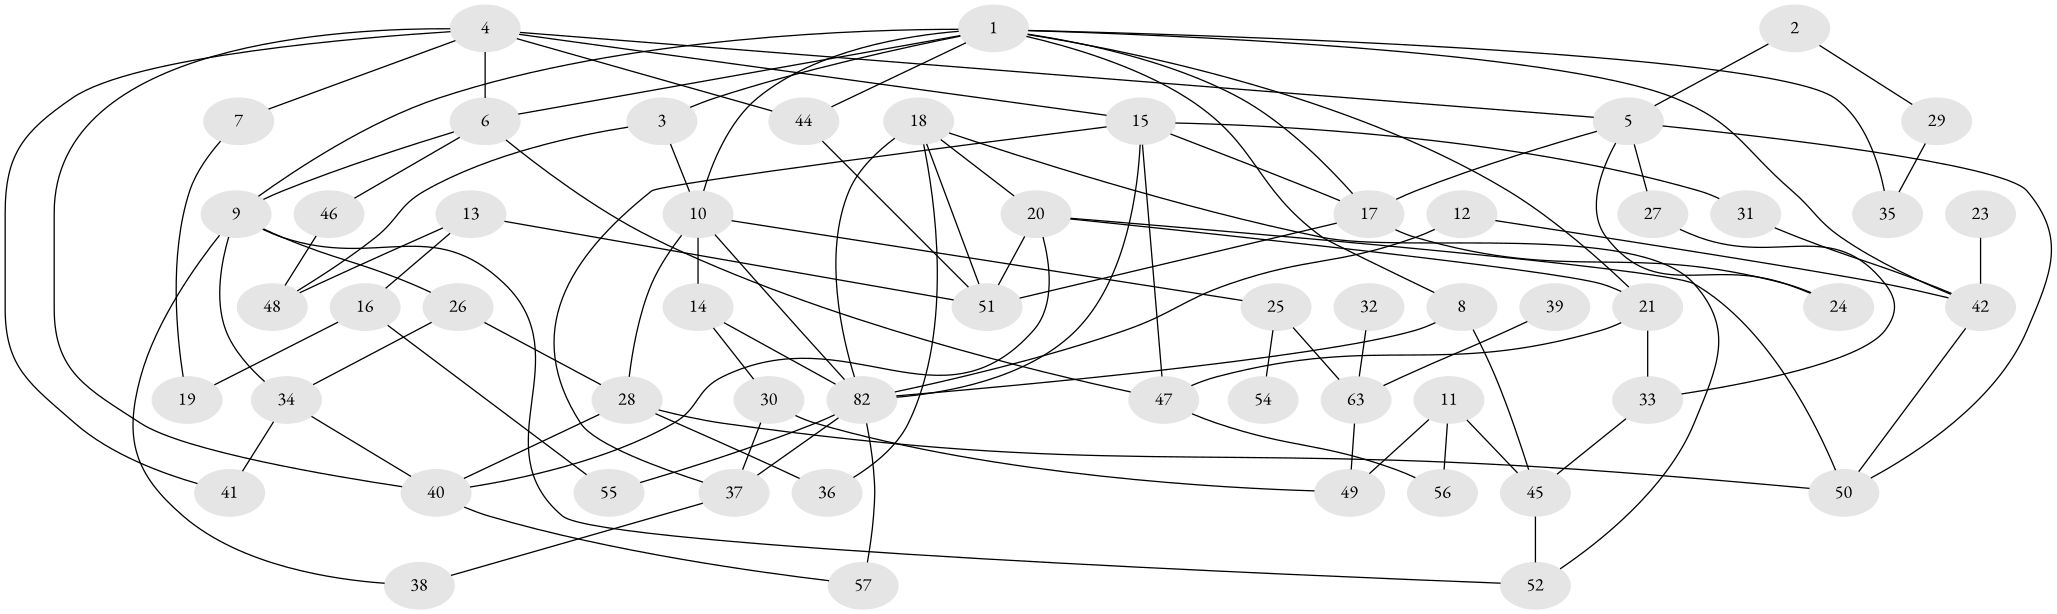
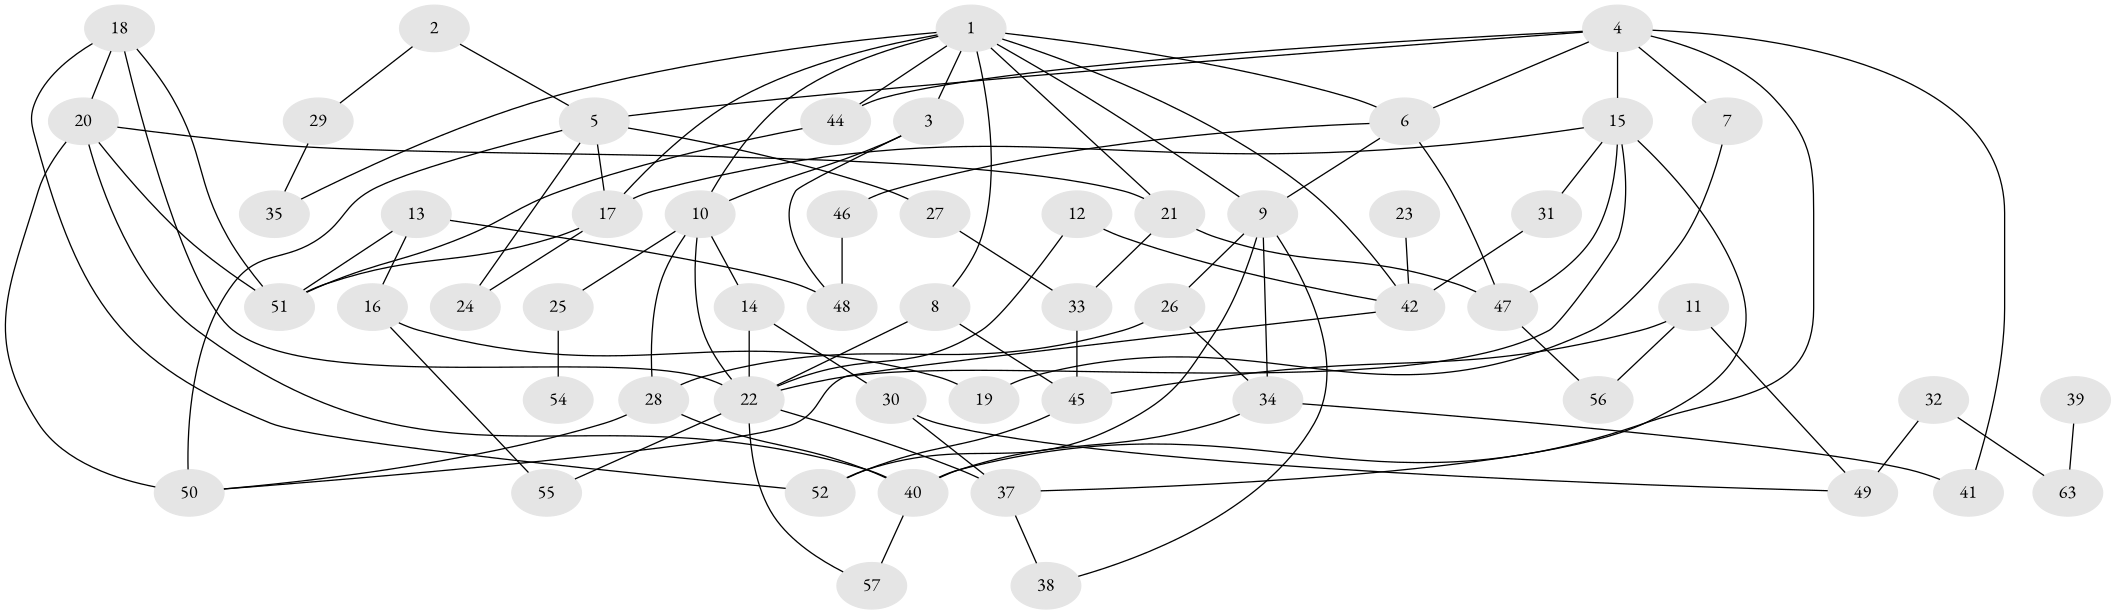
edge "25" -- "63": removed
node "82": label "82" -> "22"
edge "63" -- "49": now "32" -- "49"
node "36": removed
